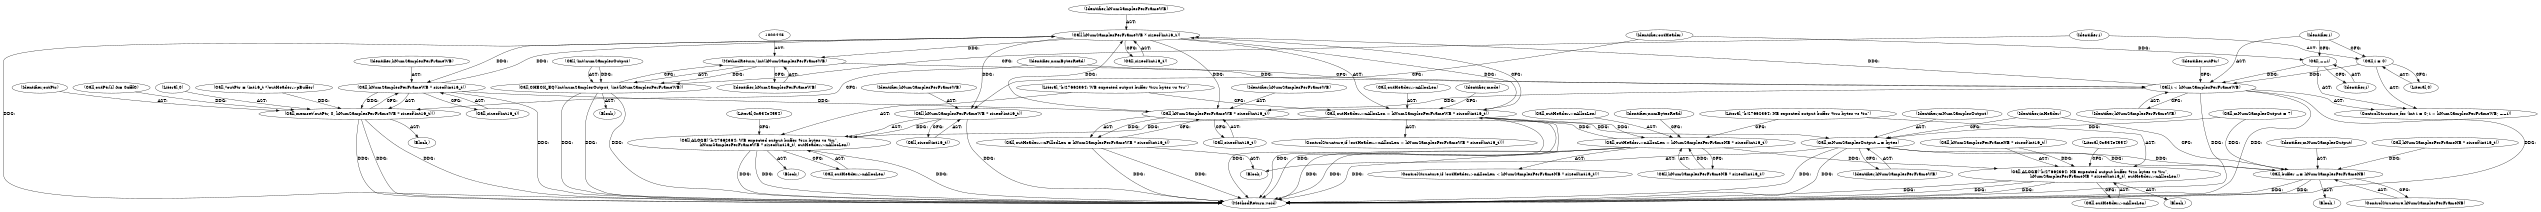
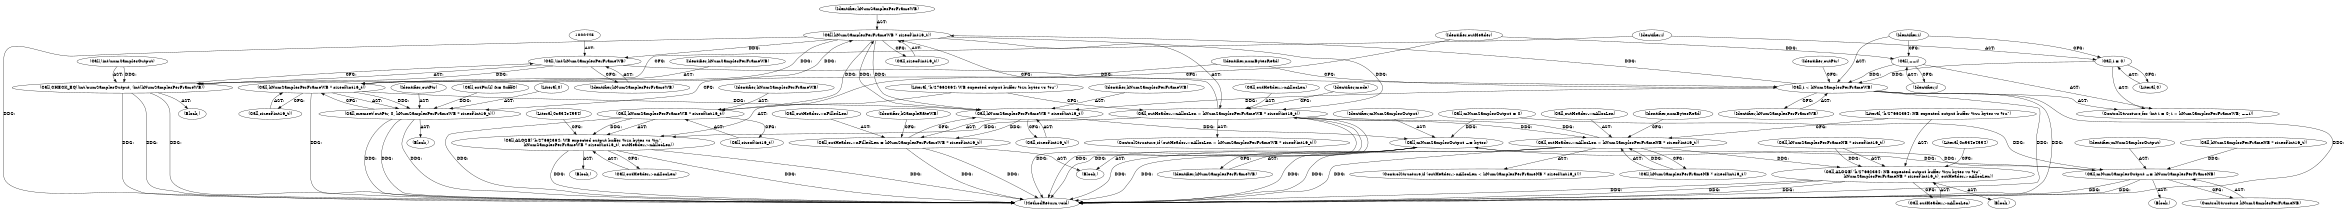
node "(MethodReturn,(int)kNumSamplesPerFrameWB)": label "(MethodReturn,(int)kNumSamplesPerFrameWB)" -> "(Call,(int)kNumSamplesPerFrameWB)"
node "(Call,*outPtr = (int16_t *)outHeader->pBuffer)": removed
node "(Call,outHeader->nFilledLen)": added
node "(Identifier,kSampleRateWB)": added
node "(Identifier,inHeader)": removed
node "(Call,mNumSamplesOutput = 7)": label "(Call,mNumSamplesOutput = 7)" -> "(Call,mNumSamplesOutput = 0)"
node "(Call,buffer += kNumSamplesPerFrameNB)": label "(Call,buffer += kNumSamplesPerFrameNB)" -> "(Call,mNumSamplesOutput += kNumSamplesPerFrameNB)"
